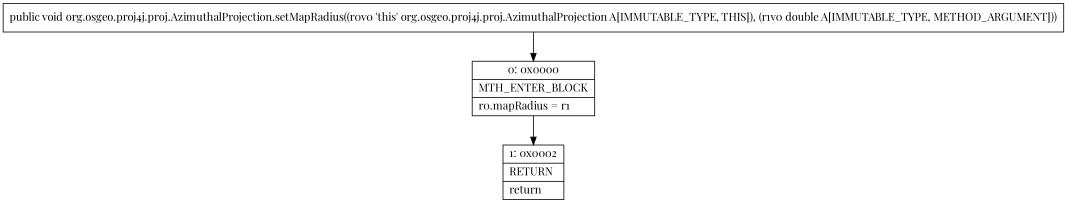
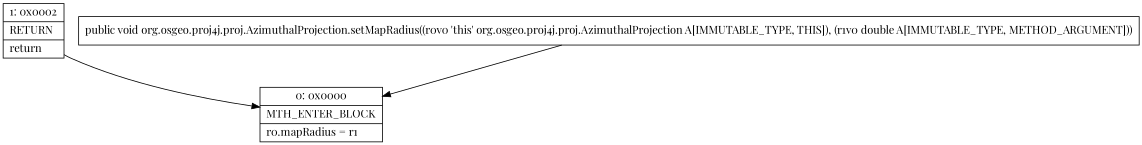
edge "0: 0x0000" -> "1: 0x0002": reversed
